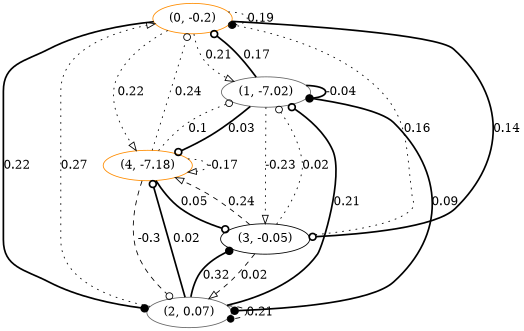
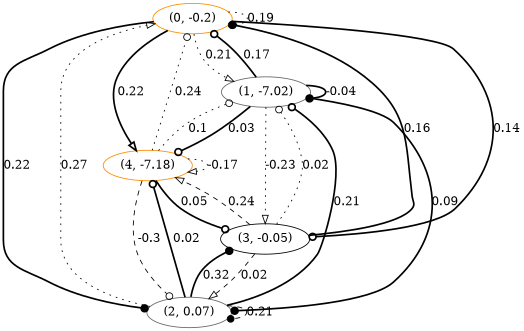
edge "(0, -0.2)" -> "(4, -7.18)": style dotted -> bold
edge "(3, -0.05)" -> "(0, -0.2)": style dotted -> bold
